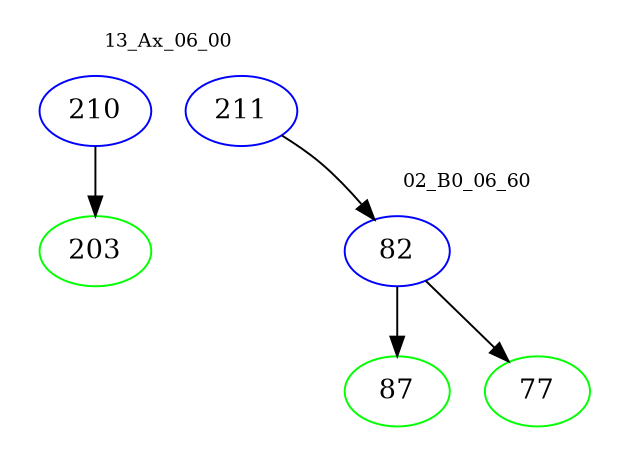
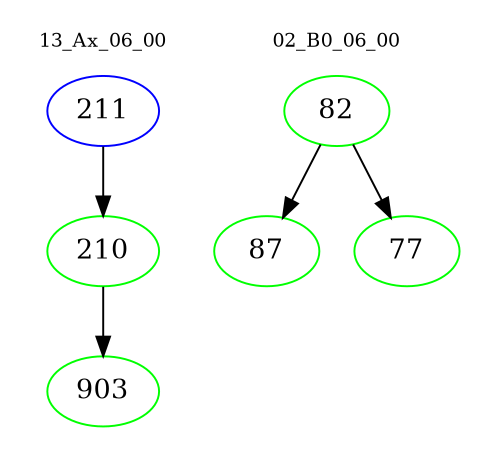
node "210": color blue -> green
cluster "02_B0_06_60": label "02_B0_06_60" -> "02_B0_06_00"
edge "211" -> "82": now "211" -> "210"
node "203": label "203" -> "903"
node "82": color blue -> green
